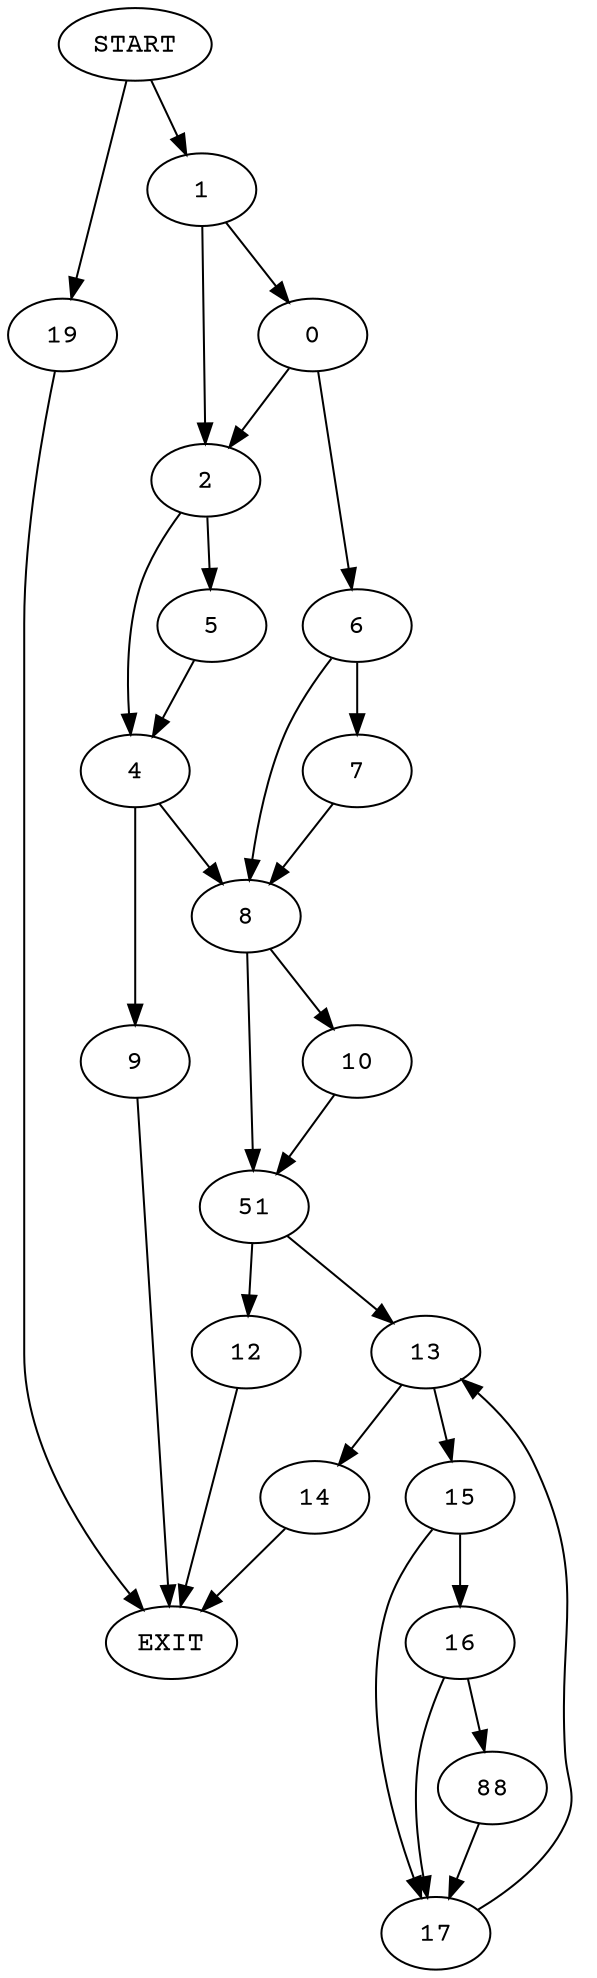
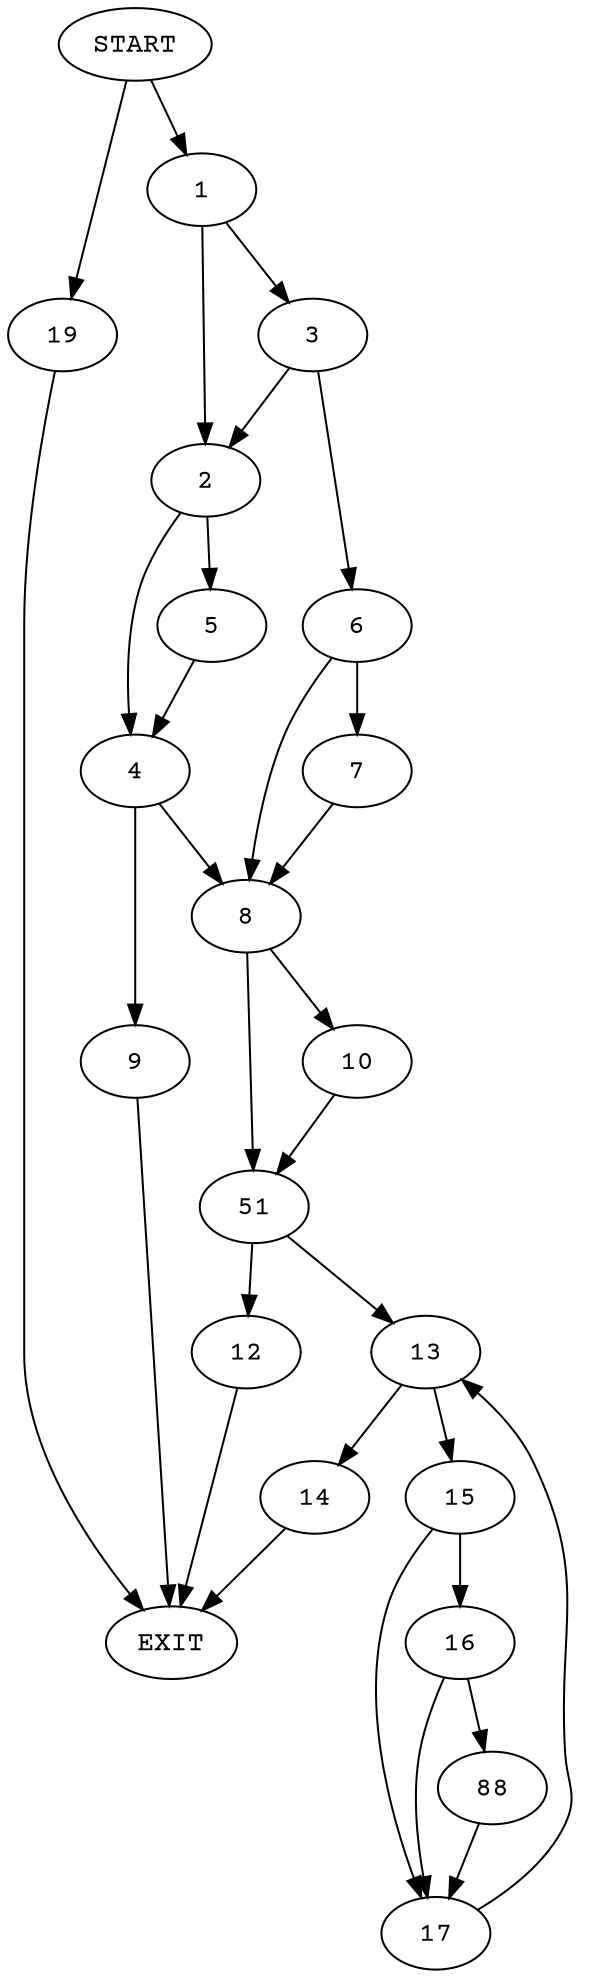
node "0": label "0" -> "3"
